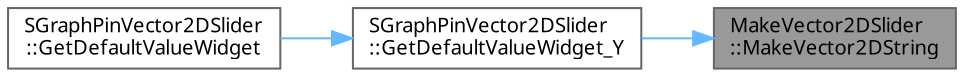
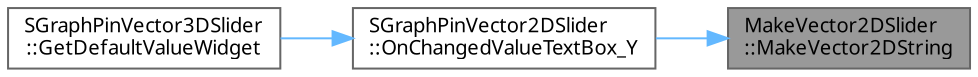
node "SGraphPinVector2DSlider ::GetDefaultValueWidget": label "SGraphPinVector2DSlider ::GetDefaultValueWidget" -> "SGraphPinVector3DSlider ::GetDefaultValueWidget"
node "SGraphPinVector2DSlider ::GetDefaultValueWidget_Y": label "SGraphPinVector2DSlider ::GetDefaultValueWidget_Y" -> "SGraphPinVector2DSlider ::OnChangedValueTextBox_Y"
